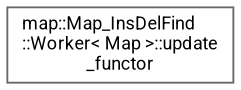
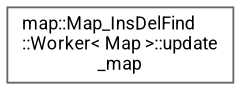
node "map::Map_InsDelFind ::Worker< Map >::update _functor": label "map::Map_InsDelFind ::Worker< Map >::update _functor" -> "map::Map_InsDelFind ::Worker< Map >::update _map"
